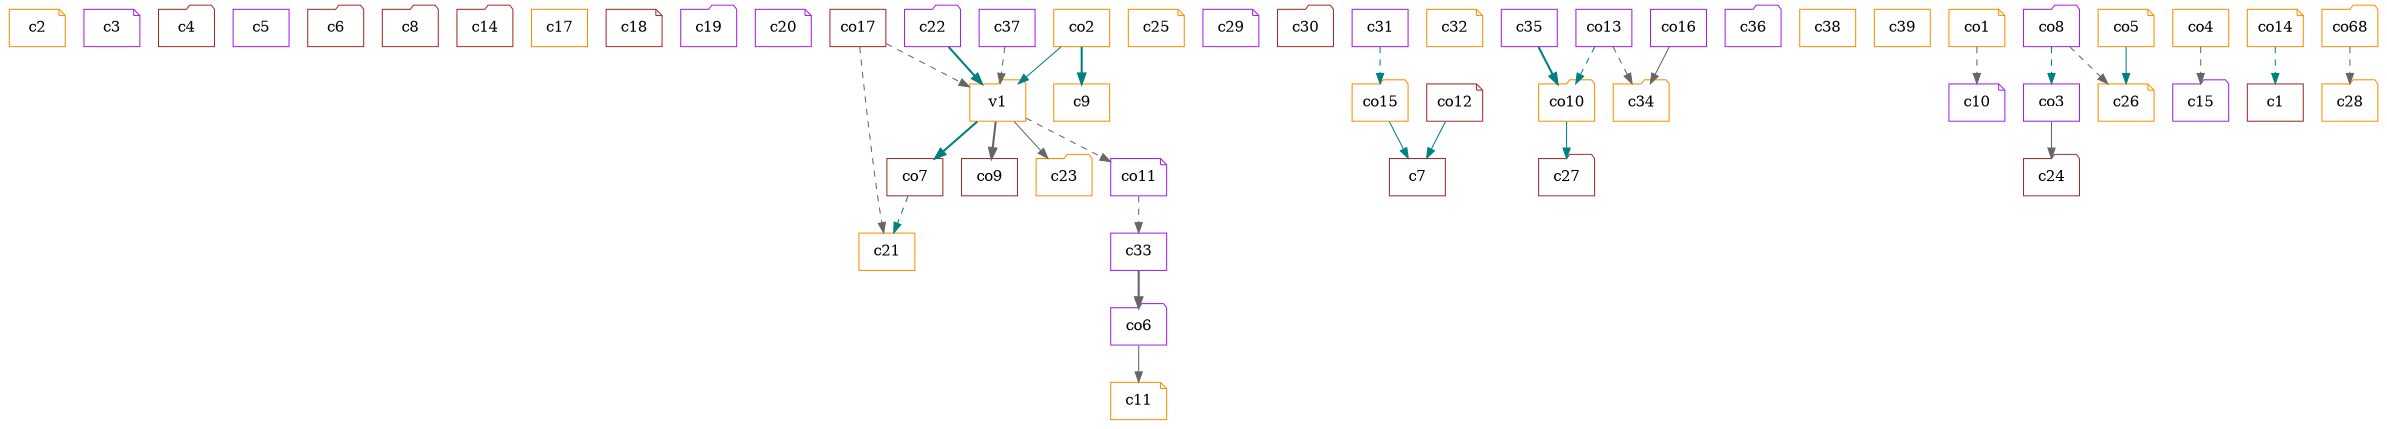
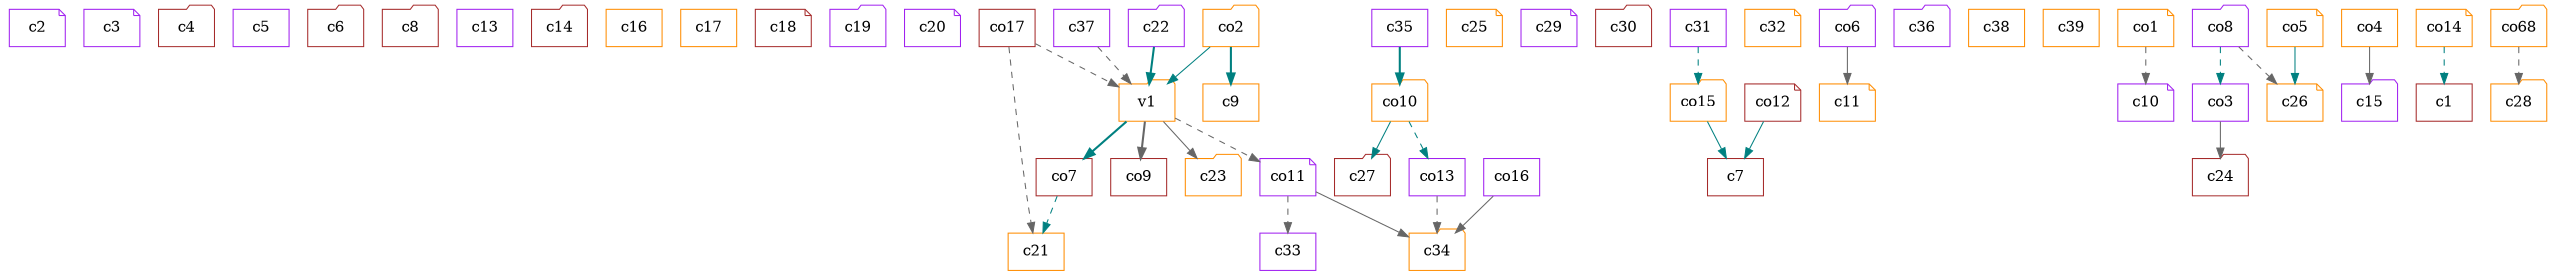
node "c2": color darkorange -> purple
node "c13": added
node "c16": added
node "co2": shape box -> folder
edge "co4" -> "c15": style dashed -> solid
edge "co13" -> "co10": reversed
edge "co11" -> "c34": added
edge "c33" -> "co6": removed
